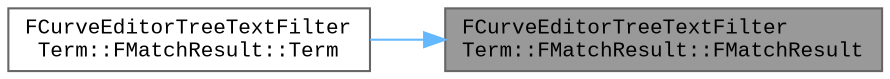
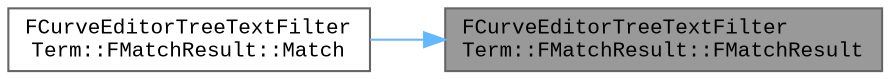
node "FCurveEditorTreeTextFilter Term::FMatchResult::Term": label "FCurveEditorTreeTextFilter Term::FMatchResult::Term" -> "FCurveEditorTreeTextFilter Term::FMatchResult::Match"
